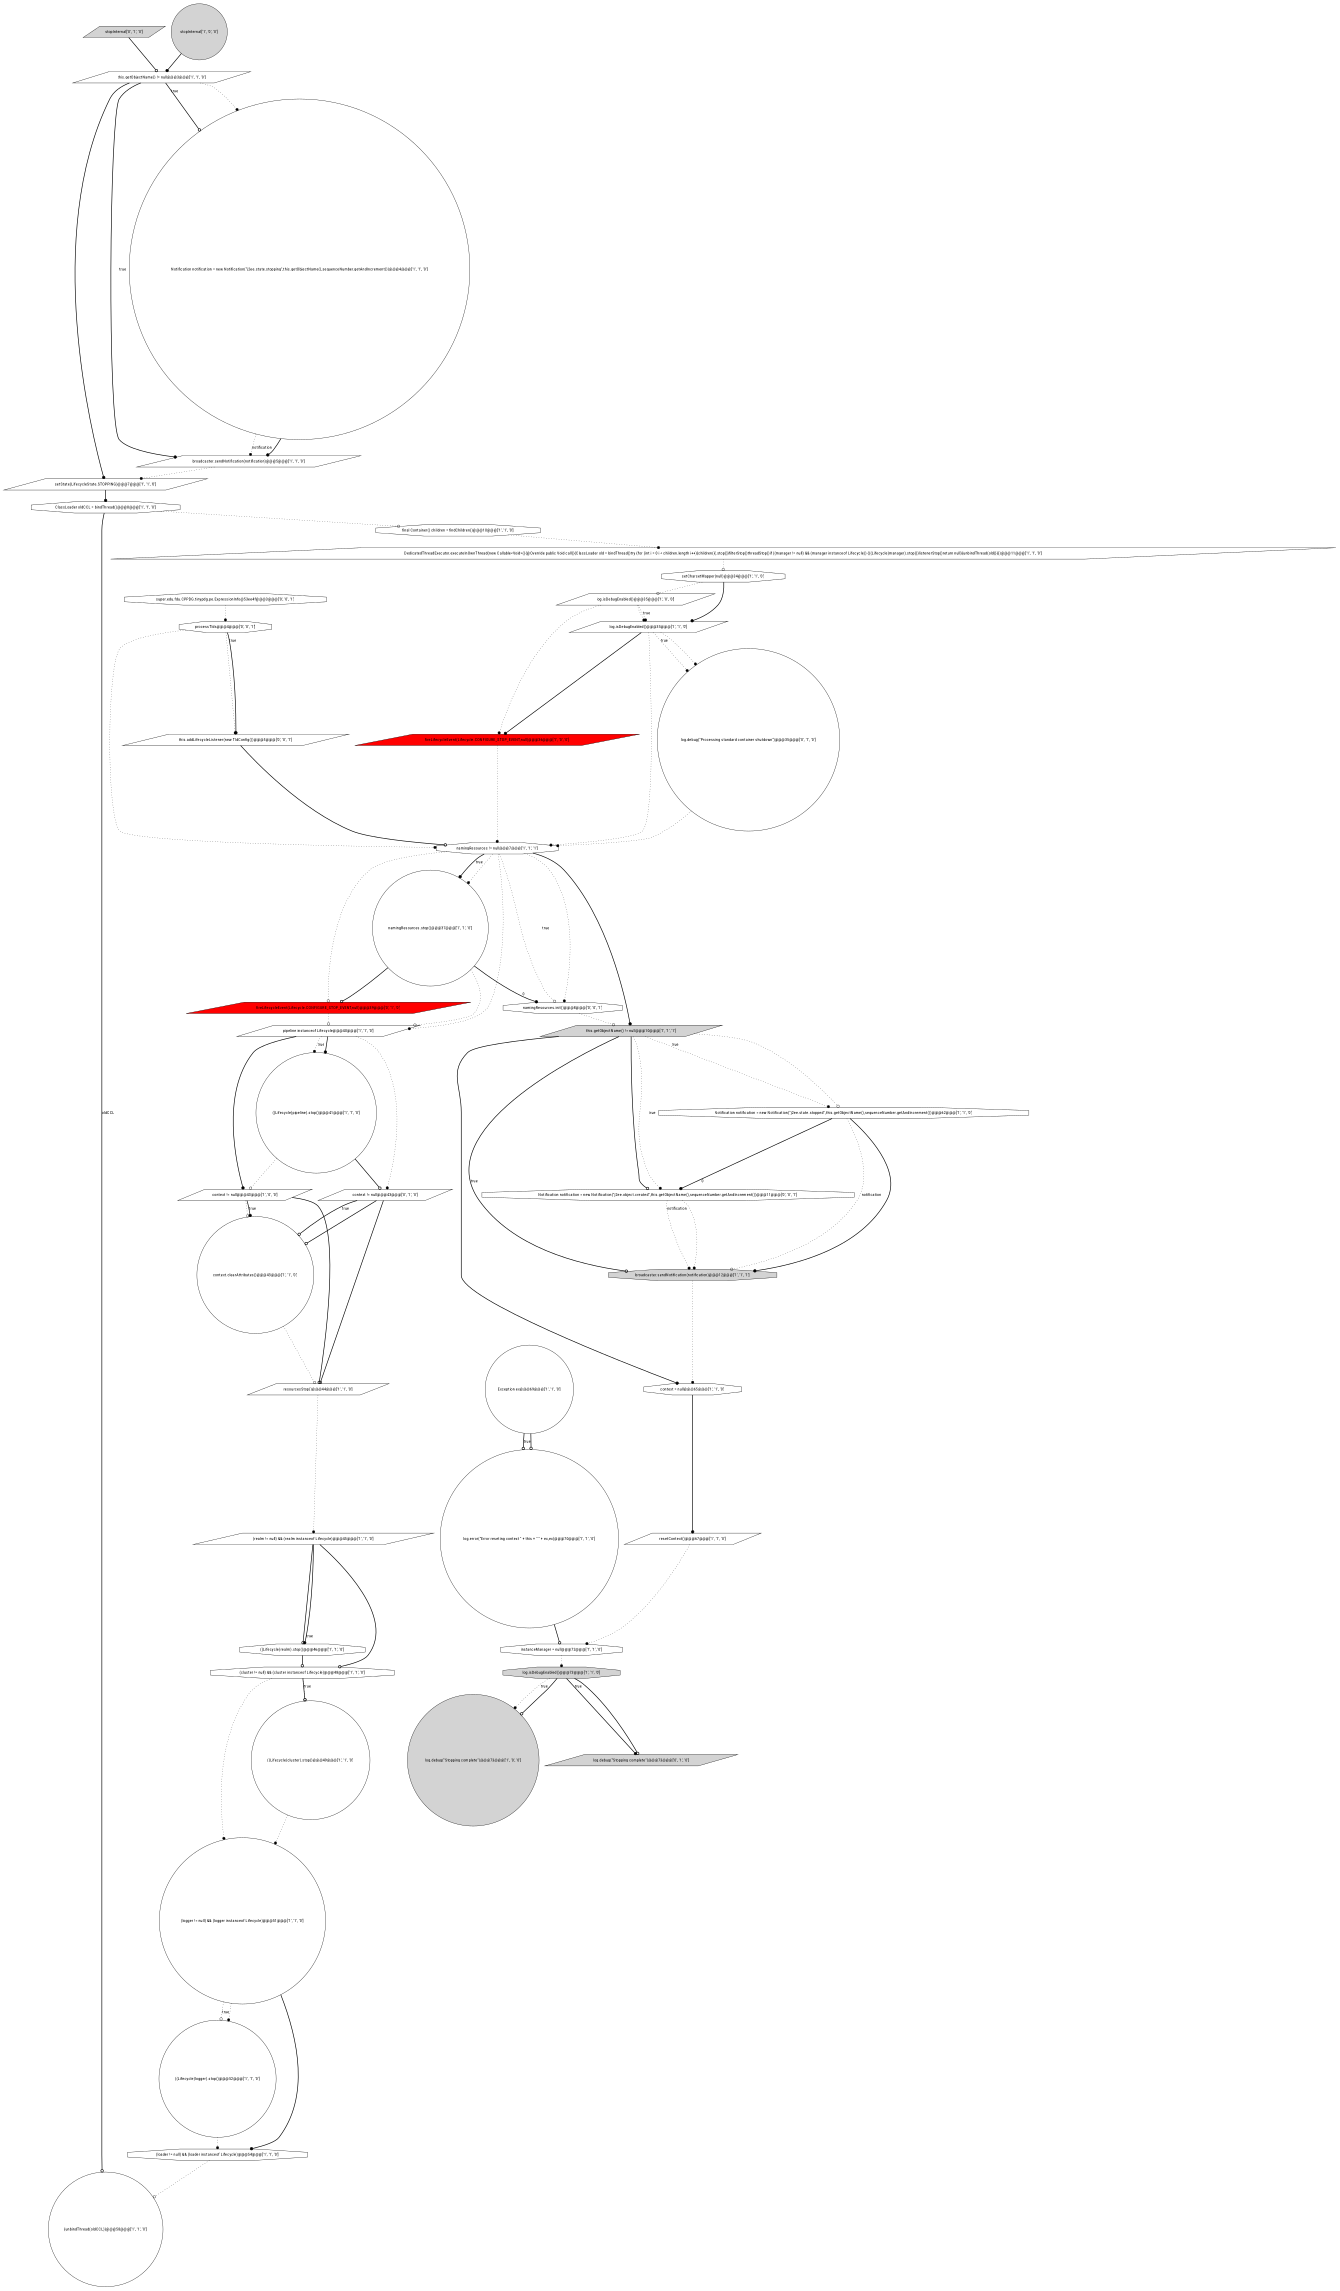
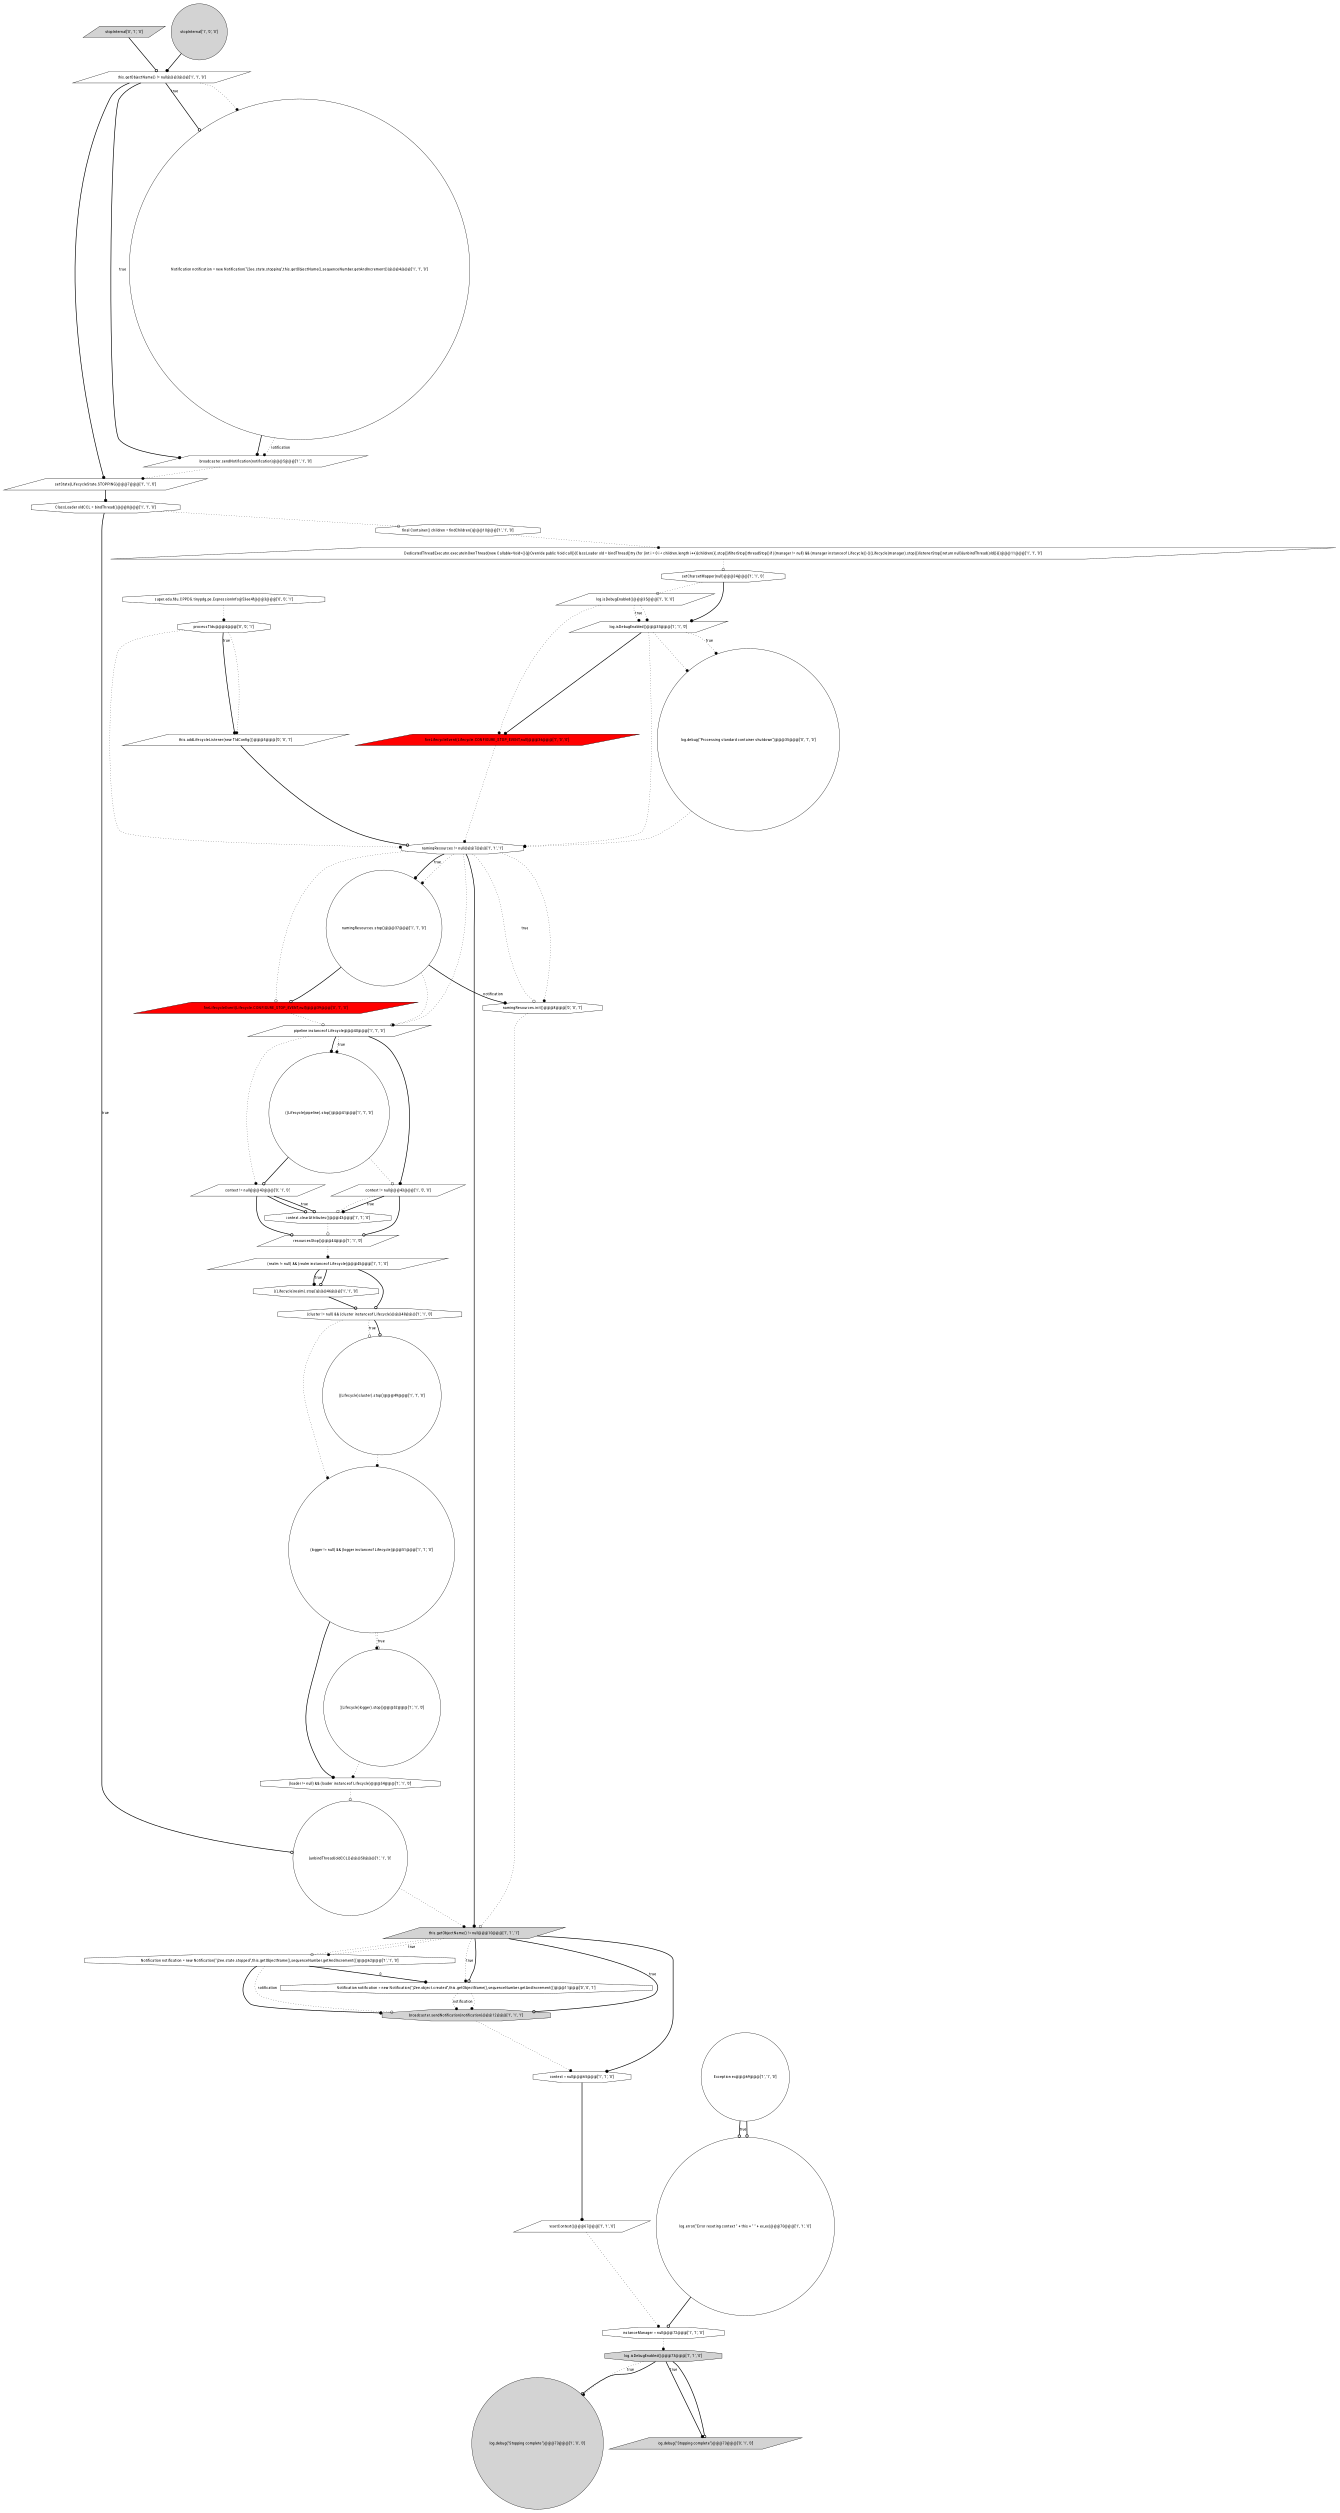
edge "namingResources.stop()@@@37@@@['1', '1', '0']" -> "namingResources.init()@@@8@@@['0', '0', '1']": label "0" -> "notification"
edge "ClassLoader oldCCL = bindThread()@@@8@@@['1', '1', '0']" -> "{unbindThread(oldCCL)}@@@58@@@['1', '1', '0']": label "oldCCL" -> "true"
node "context.clearAttributes()@@@43@@@['1', '1', '0']": shape circle -> octagon
edge "{unbindThread(oldCCL)}@@@58@@@['1', '1', '0']" -> "this.getObjectName() != null@@@10@@@['1', '1', '1']": added
